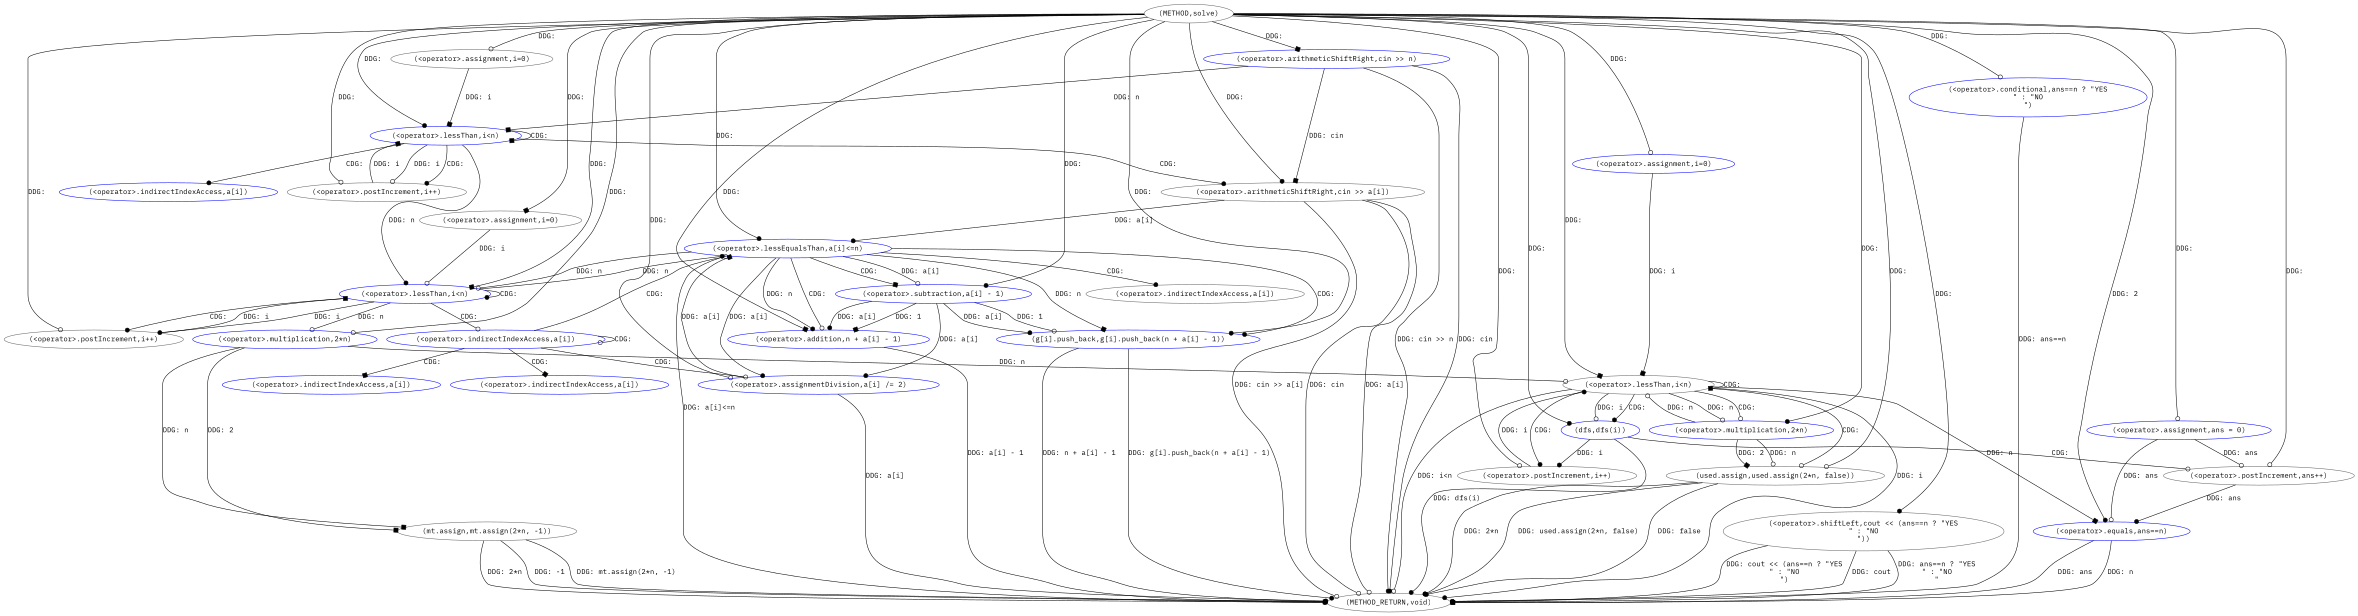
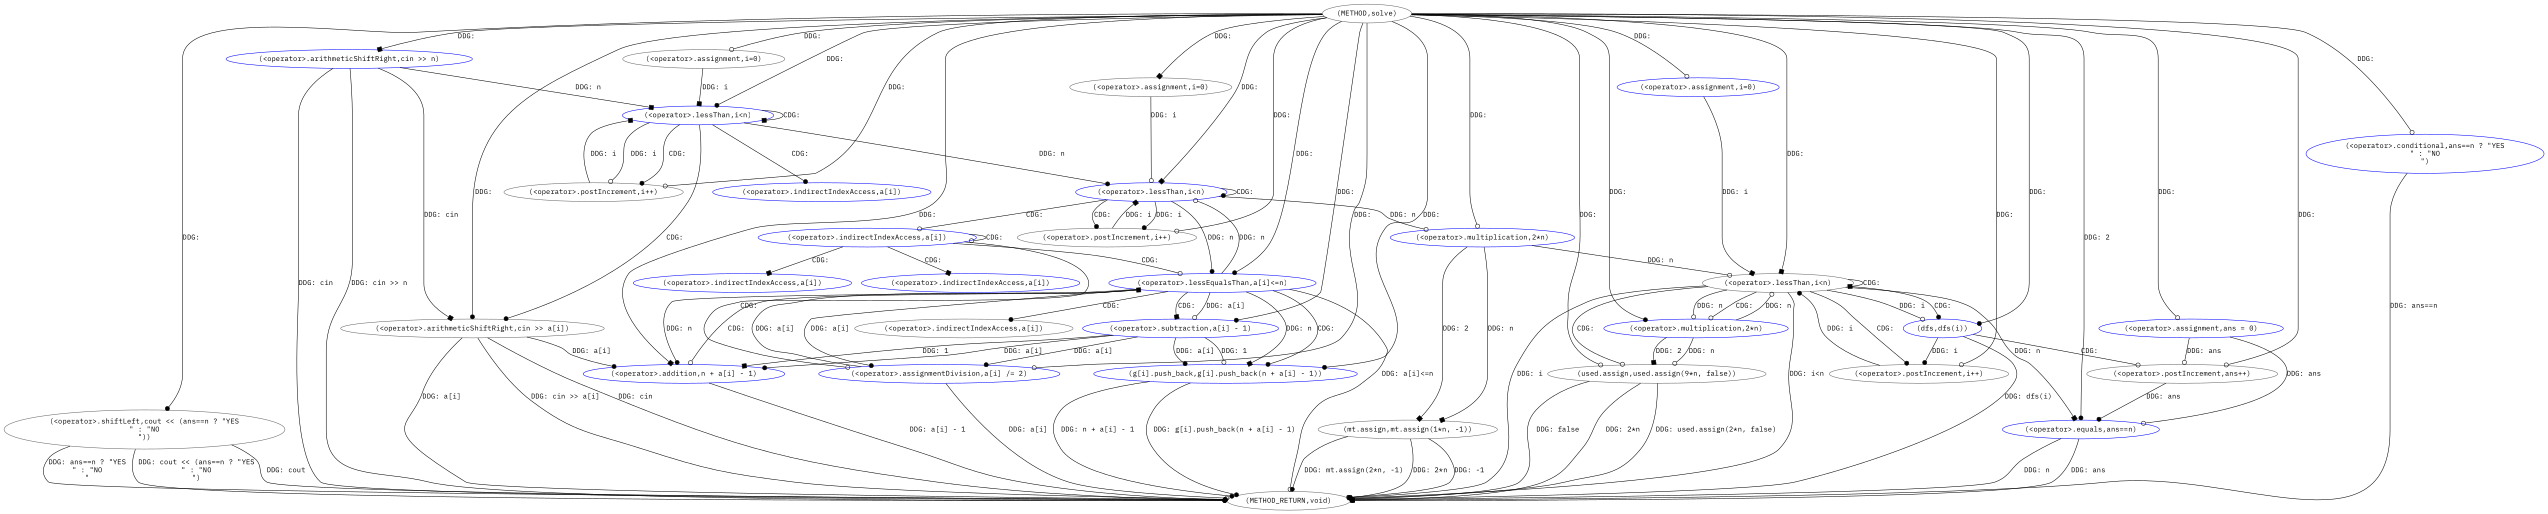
edge "(<operator>.arithmeticShiftRight,cin >> a[i])" -> "(<operator>.lessEqualsThan,a[i]<=n)": now "(<operator>.arithmeticShiftRight,cin >> a[i])" -> "(<operator>.addition,n + a[i] - 1)"
node "(used.assign,used.assign(2*n, false))": label "(used.assign,used.assign(2*n, false))" -> "(used.assign,used.assign(9*n, false))"
node "(mt.assign,mt.assign(2*n, -1))": label "(mt.assign,mt.assign(2*n, -1))" -> "(mt.assign,mt.assign(1*n, -1))"
